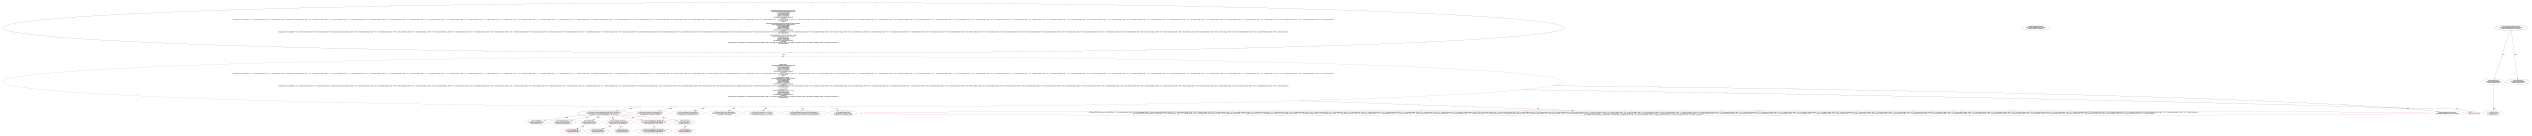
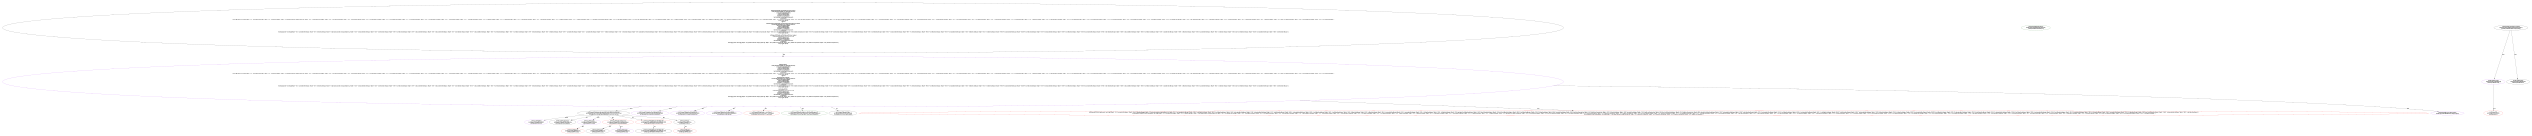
node "testWhitespace#?#71:c.destroy()": removed
